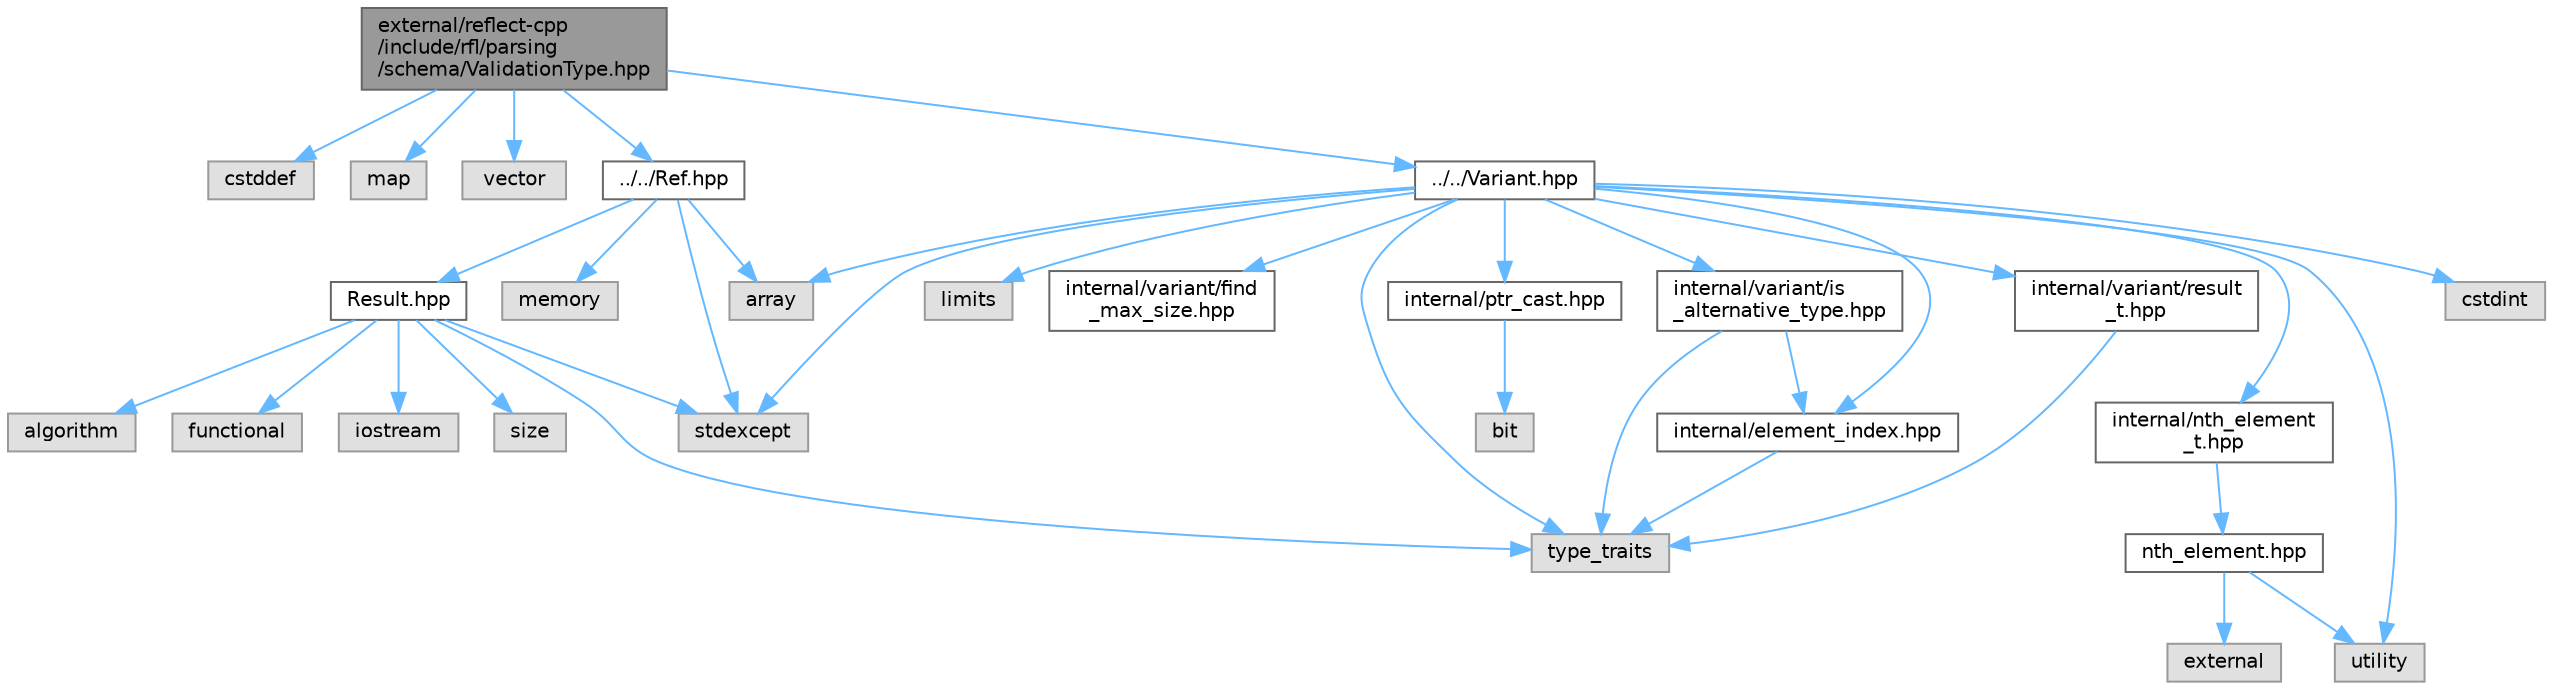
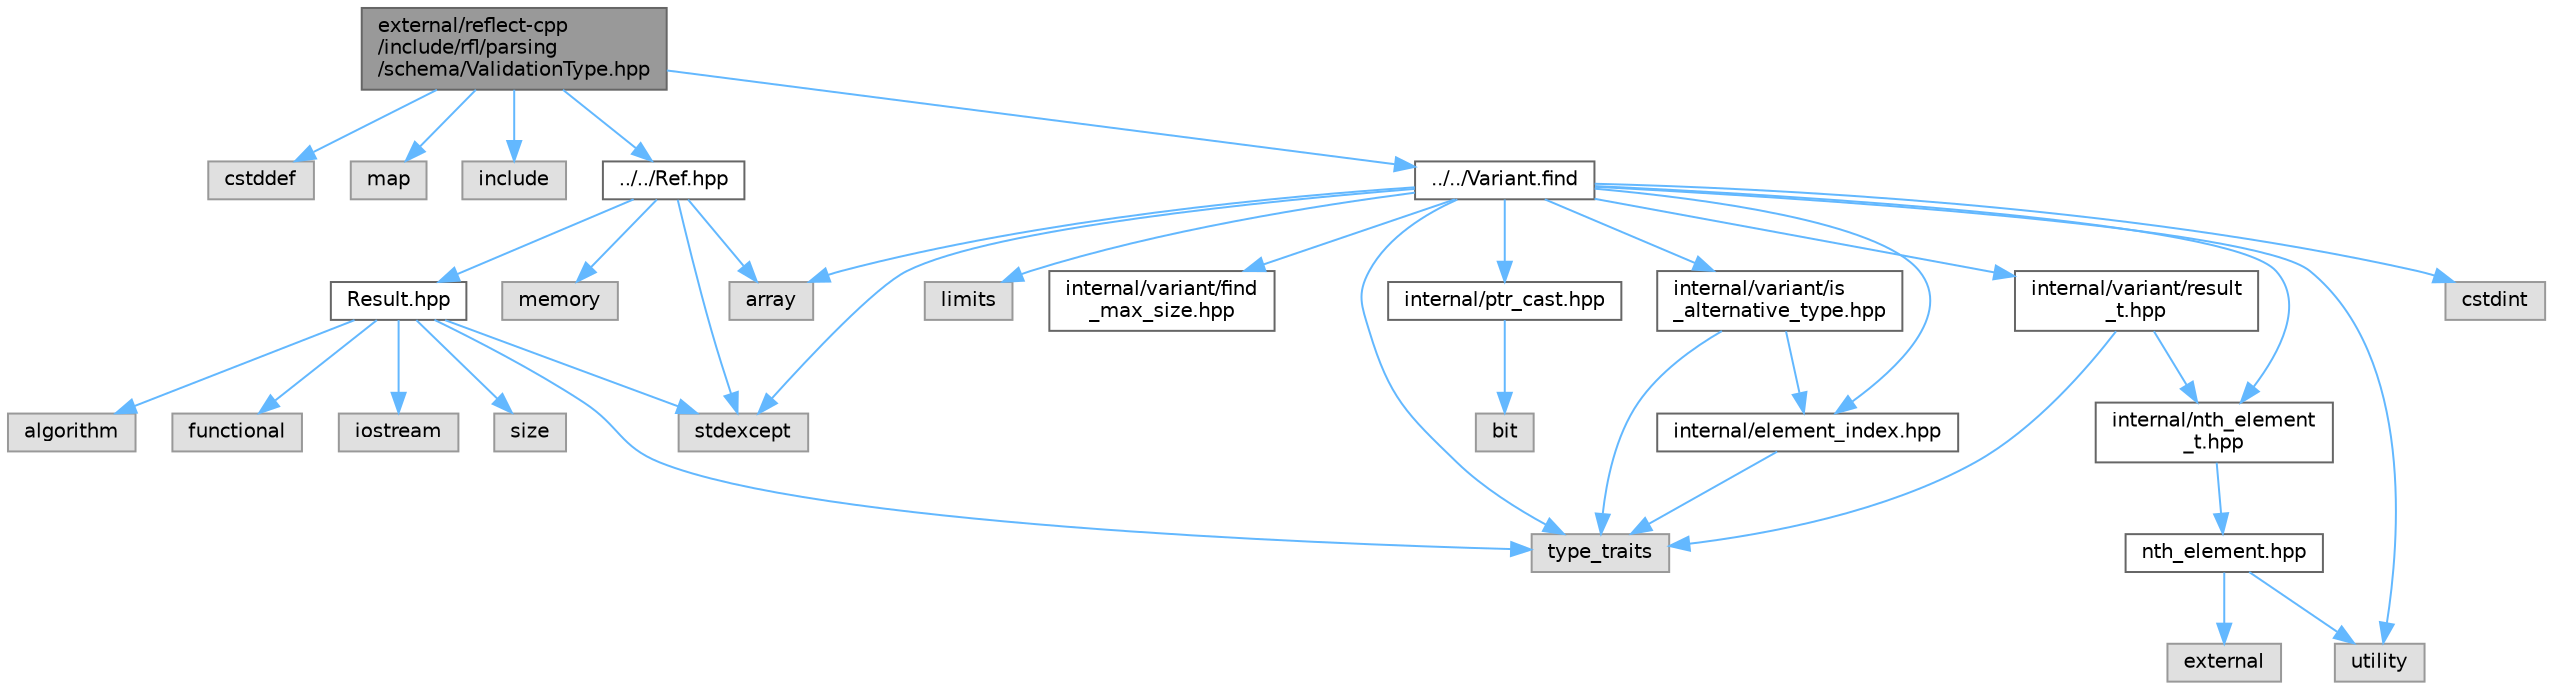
node "vector": label "vector" -> "include"
node "../../Variant.hpp": label "../../Variant.hpp" -> "../../Variant.find"
edge "internal/variant/result _t.hpp" -> "internal/nth_element _t.hpp": added
